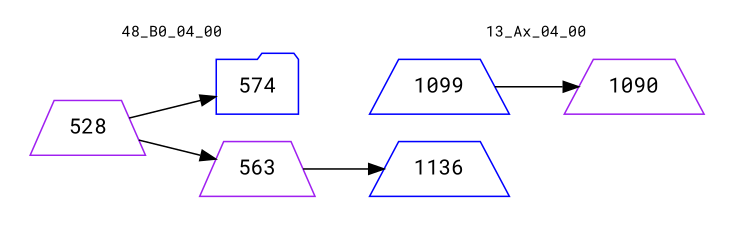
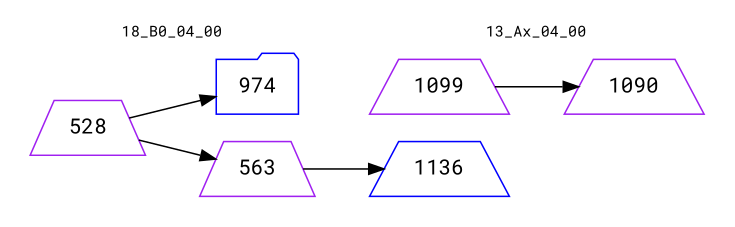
cluster "48_B0_04_00": label "48_B0_04_00" -> "18_B0_04_00"
node "574": label "574" -> "974"
node "1099": color blue -> purple
